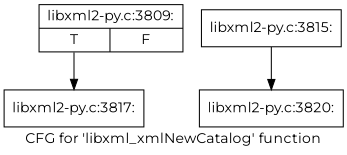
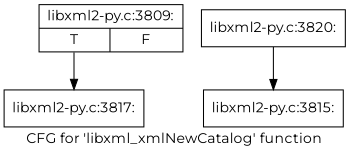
edge "libxml2-py.c:3815:" -> "libxml2-py.c:3820:": reversed
